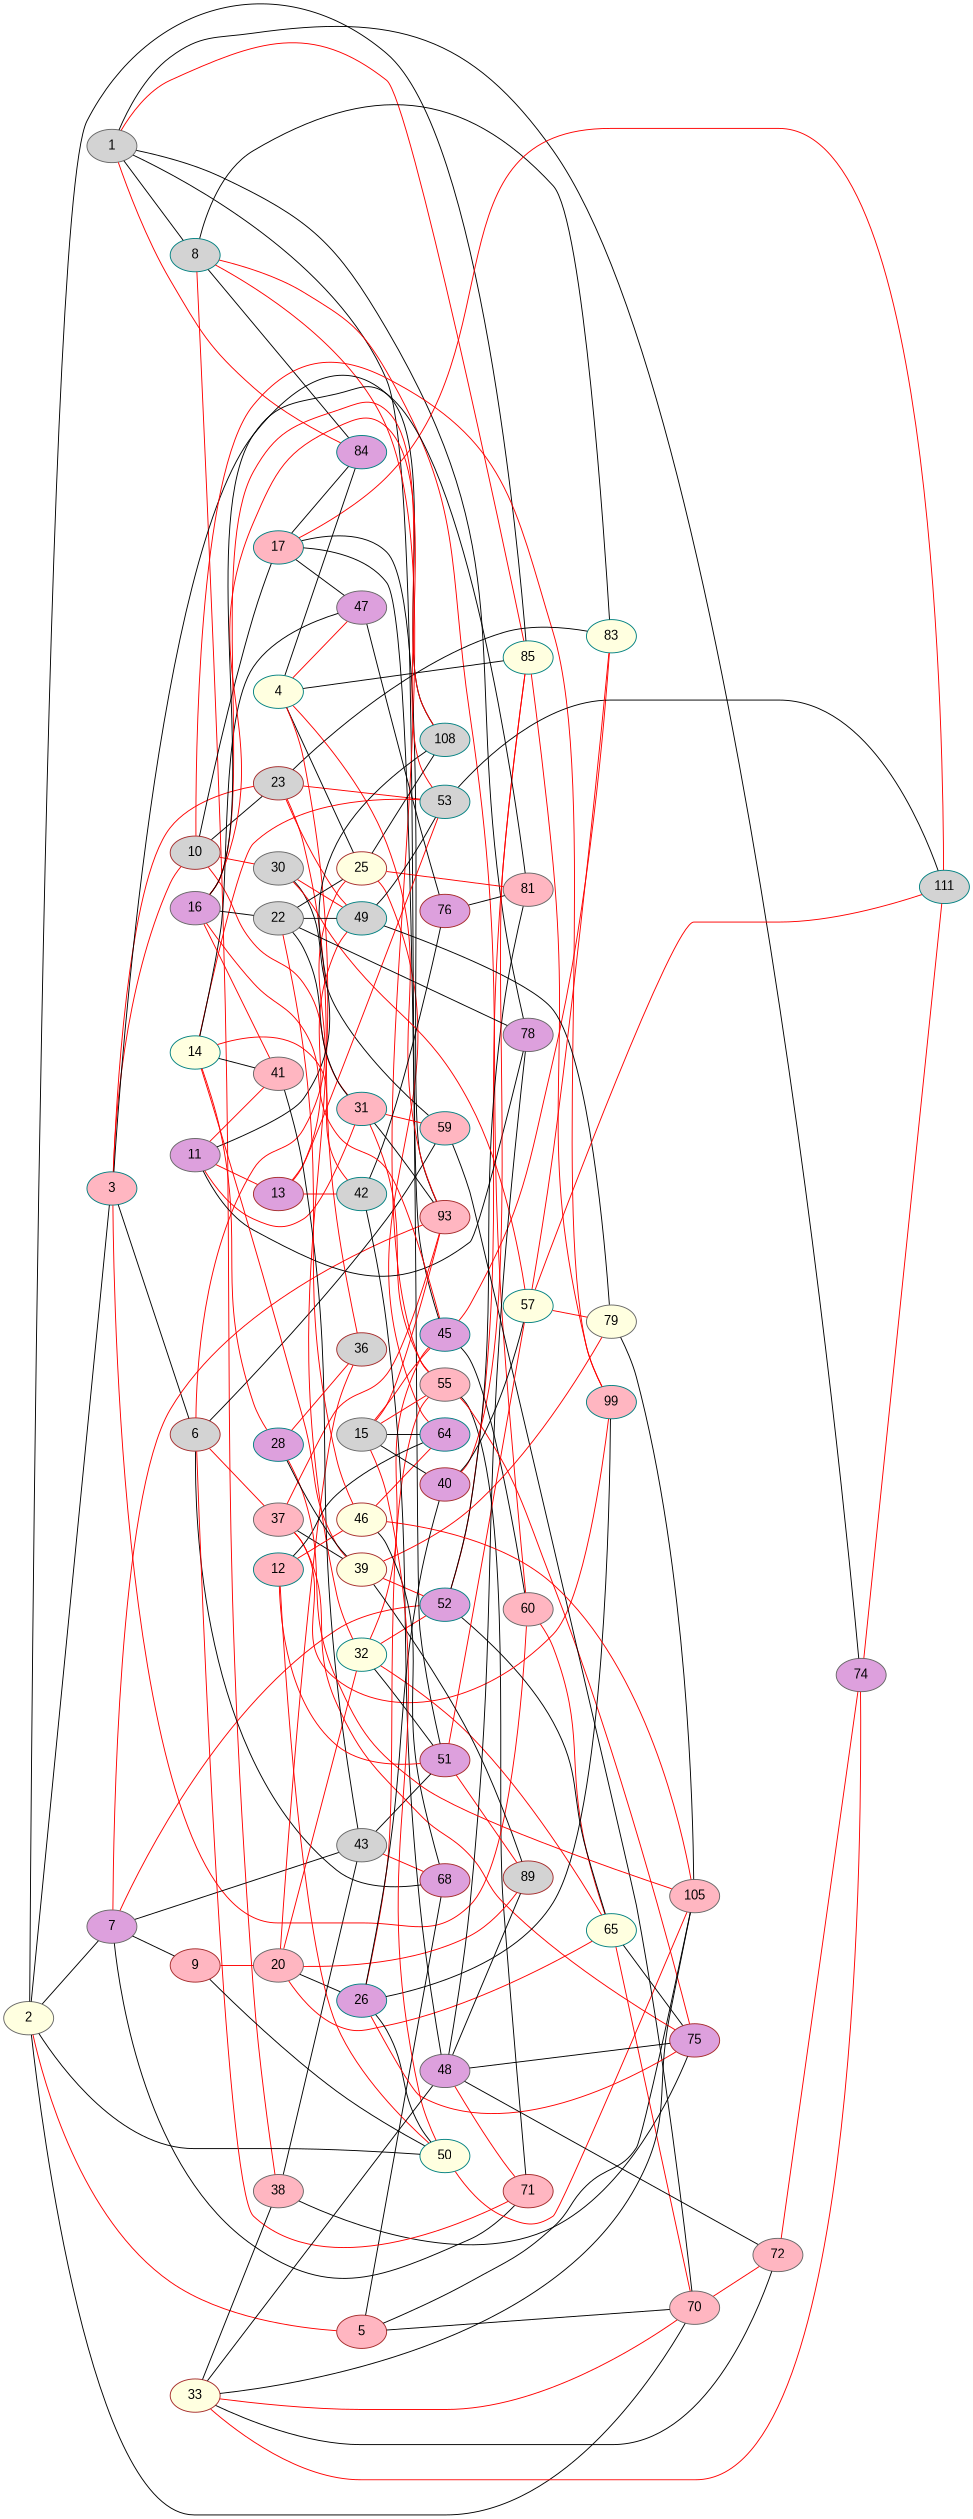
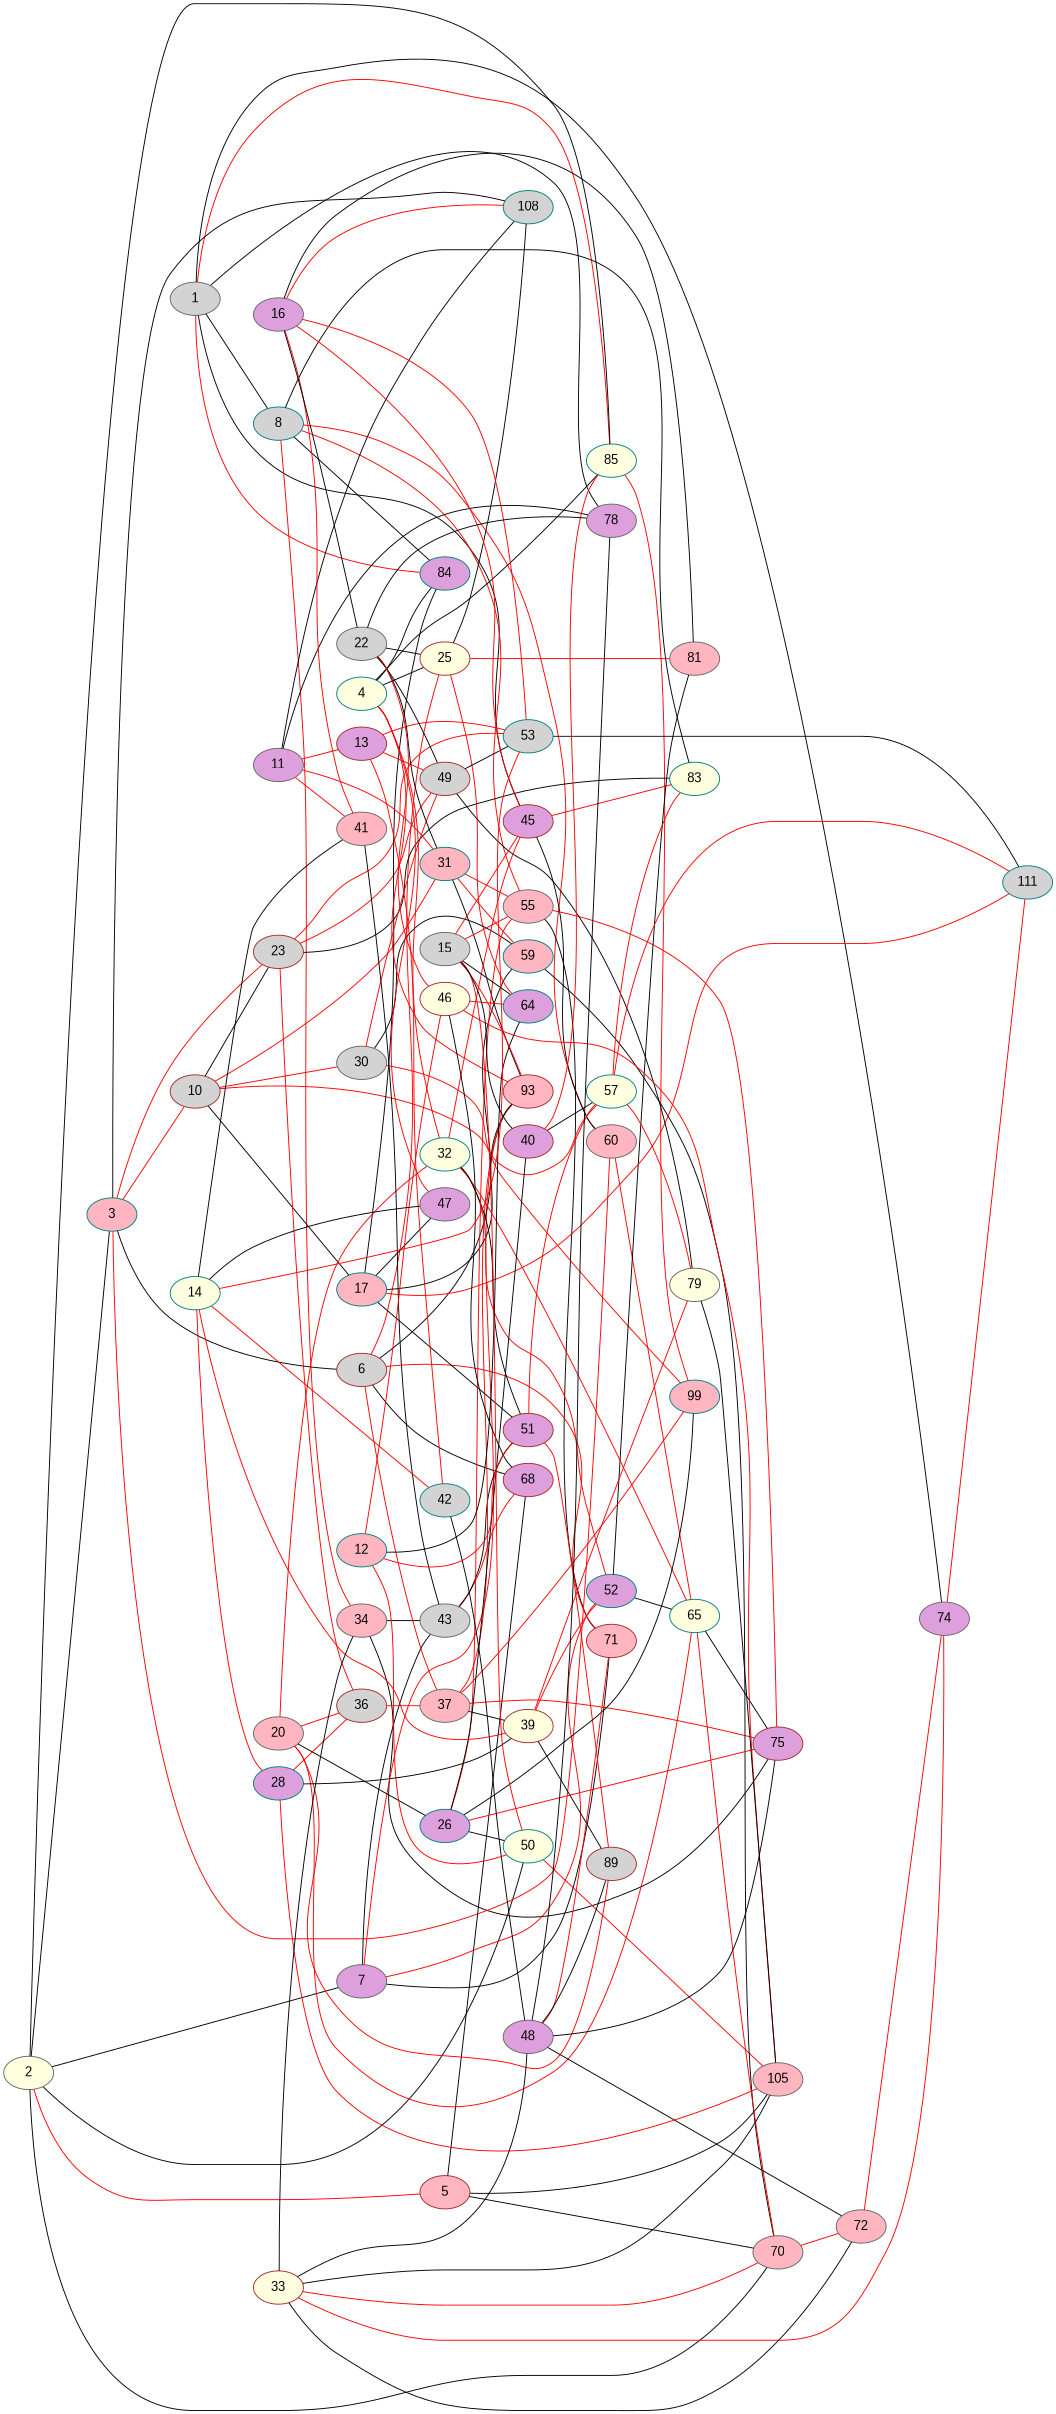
node "76": removed
node "49": color teal -> brown
edge "85" -- "52": removed
node "45": color teal -> brown
edge "36" -- "37": added
node "9": removed
node "38": label "38" -> "34"
